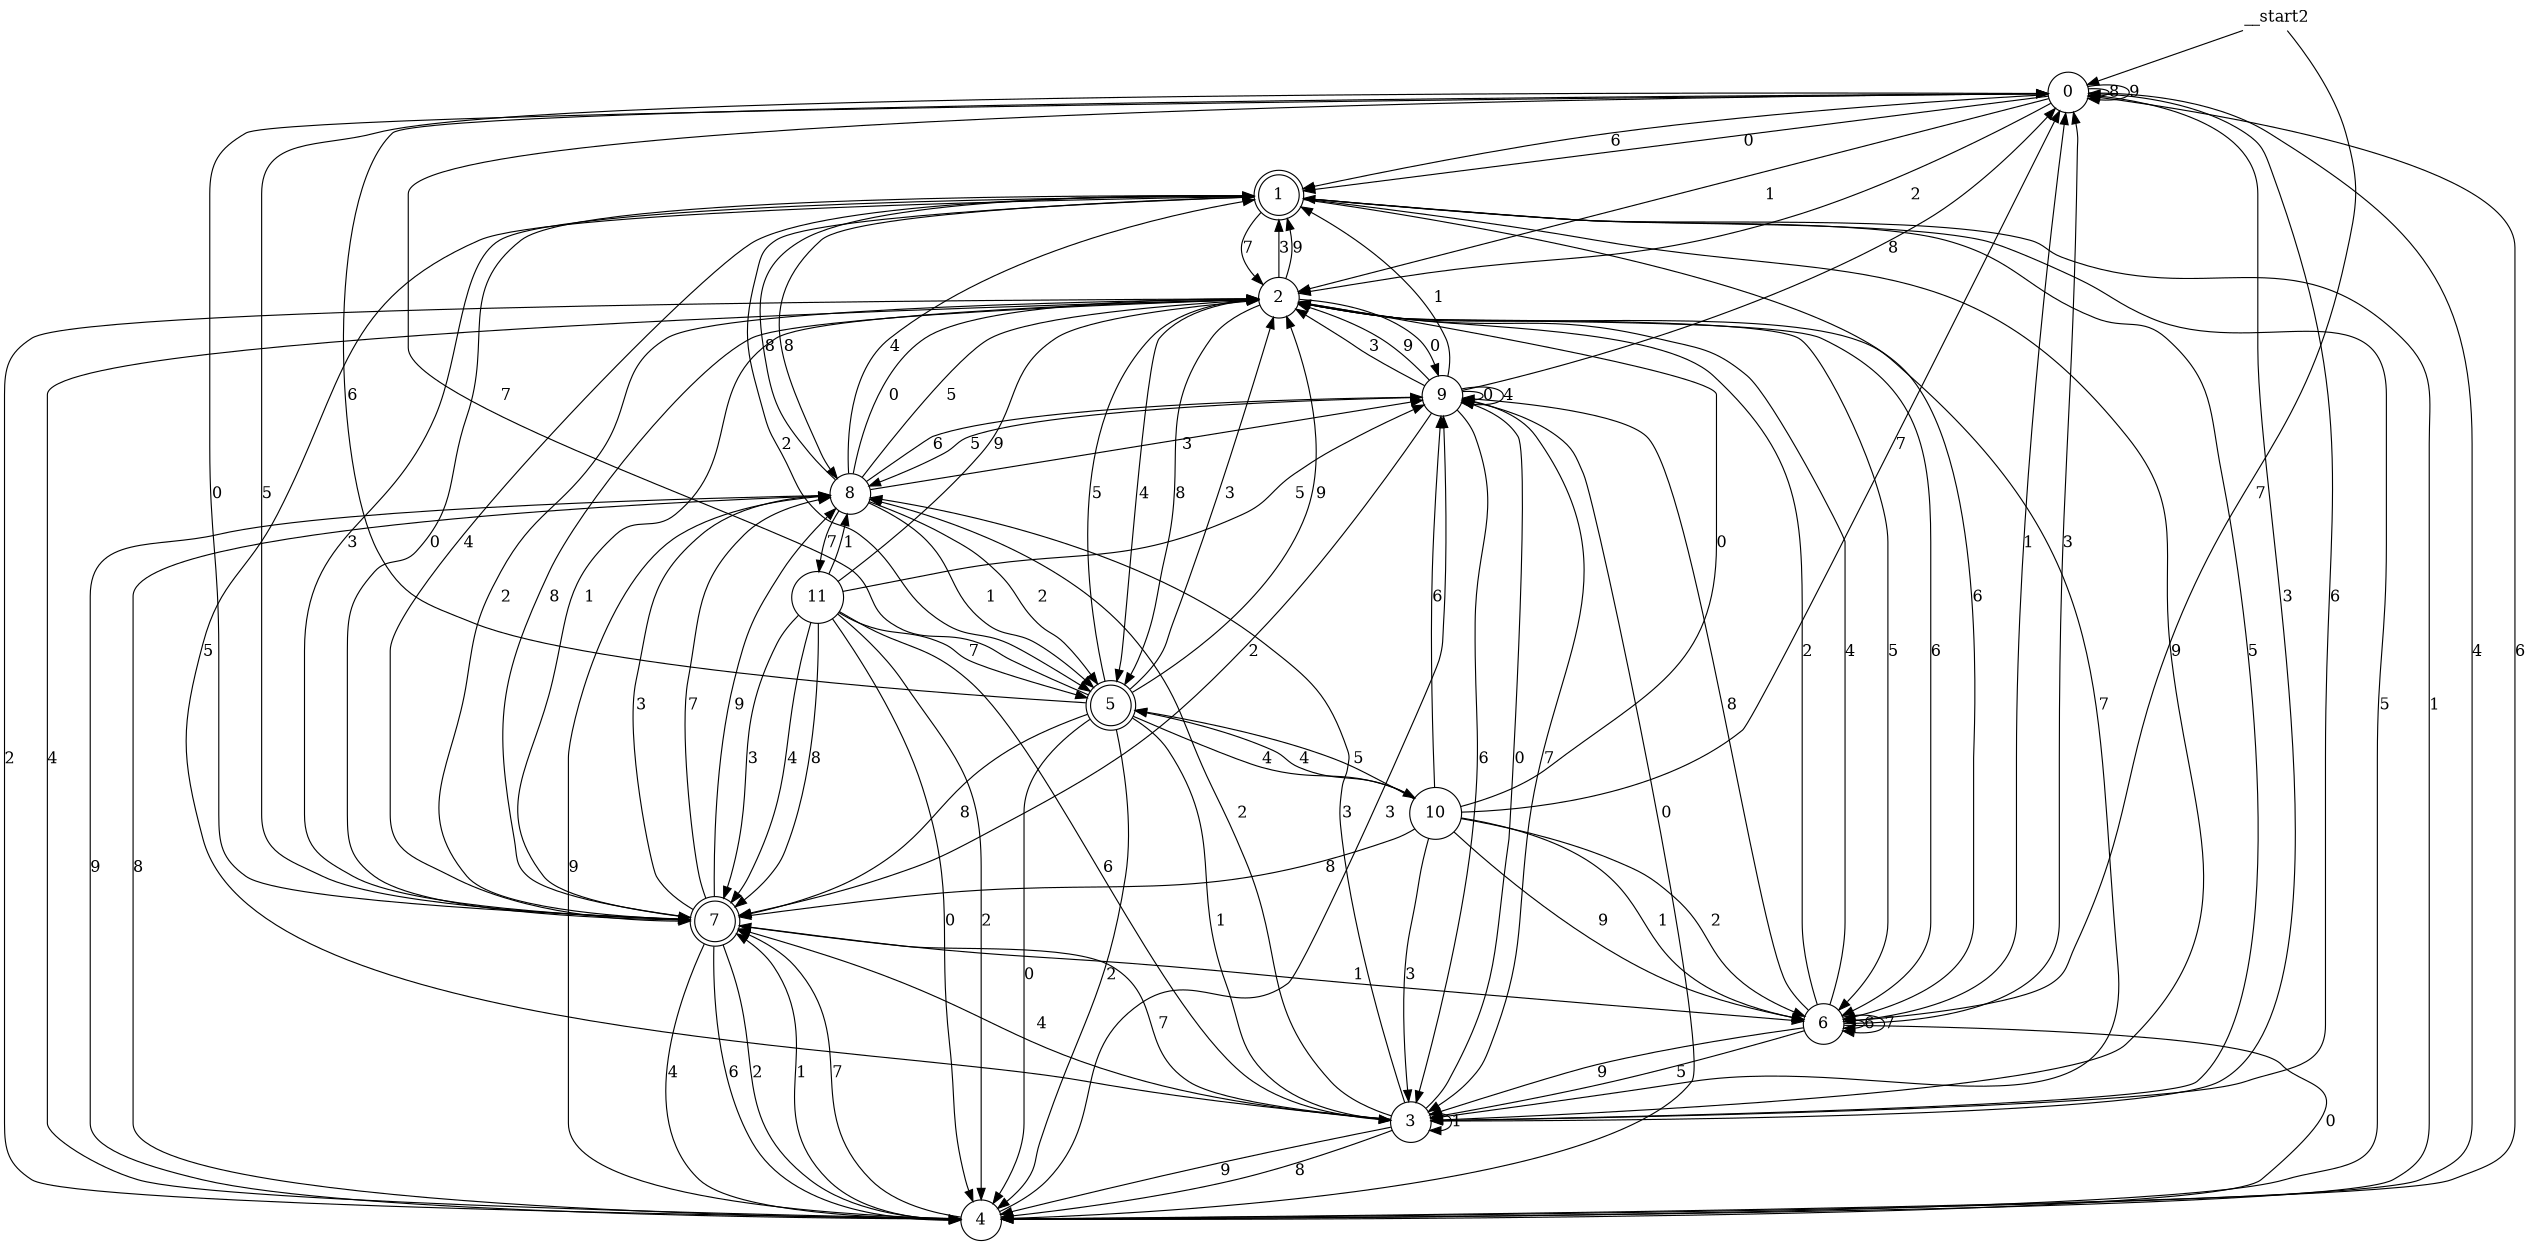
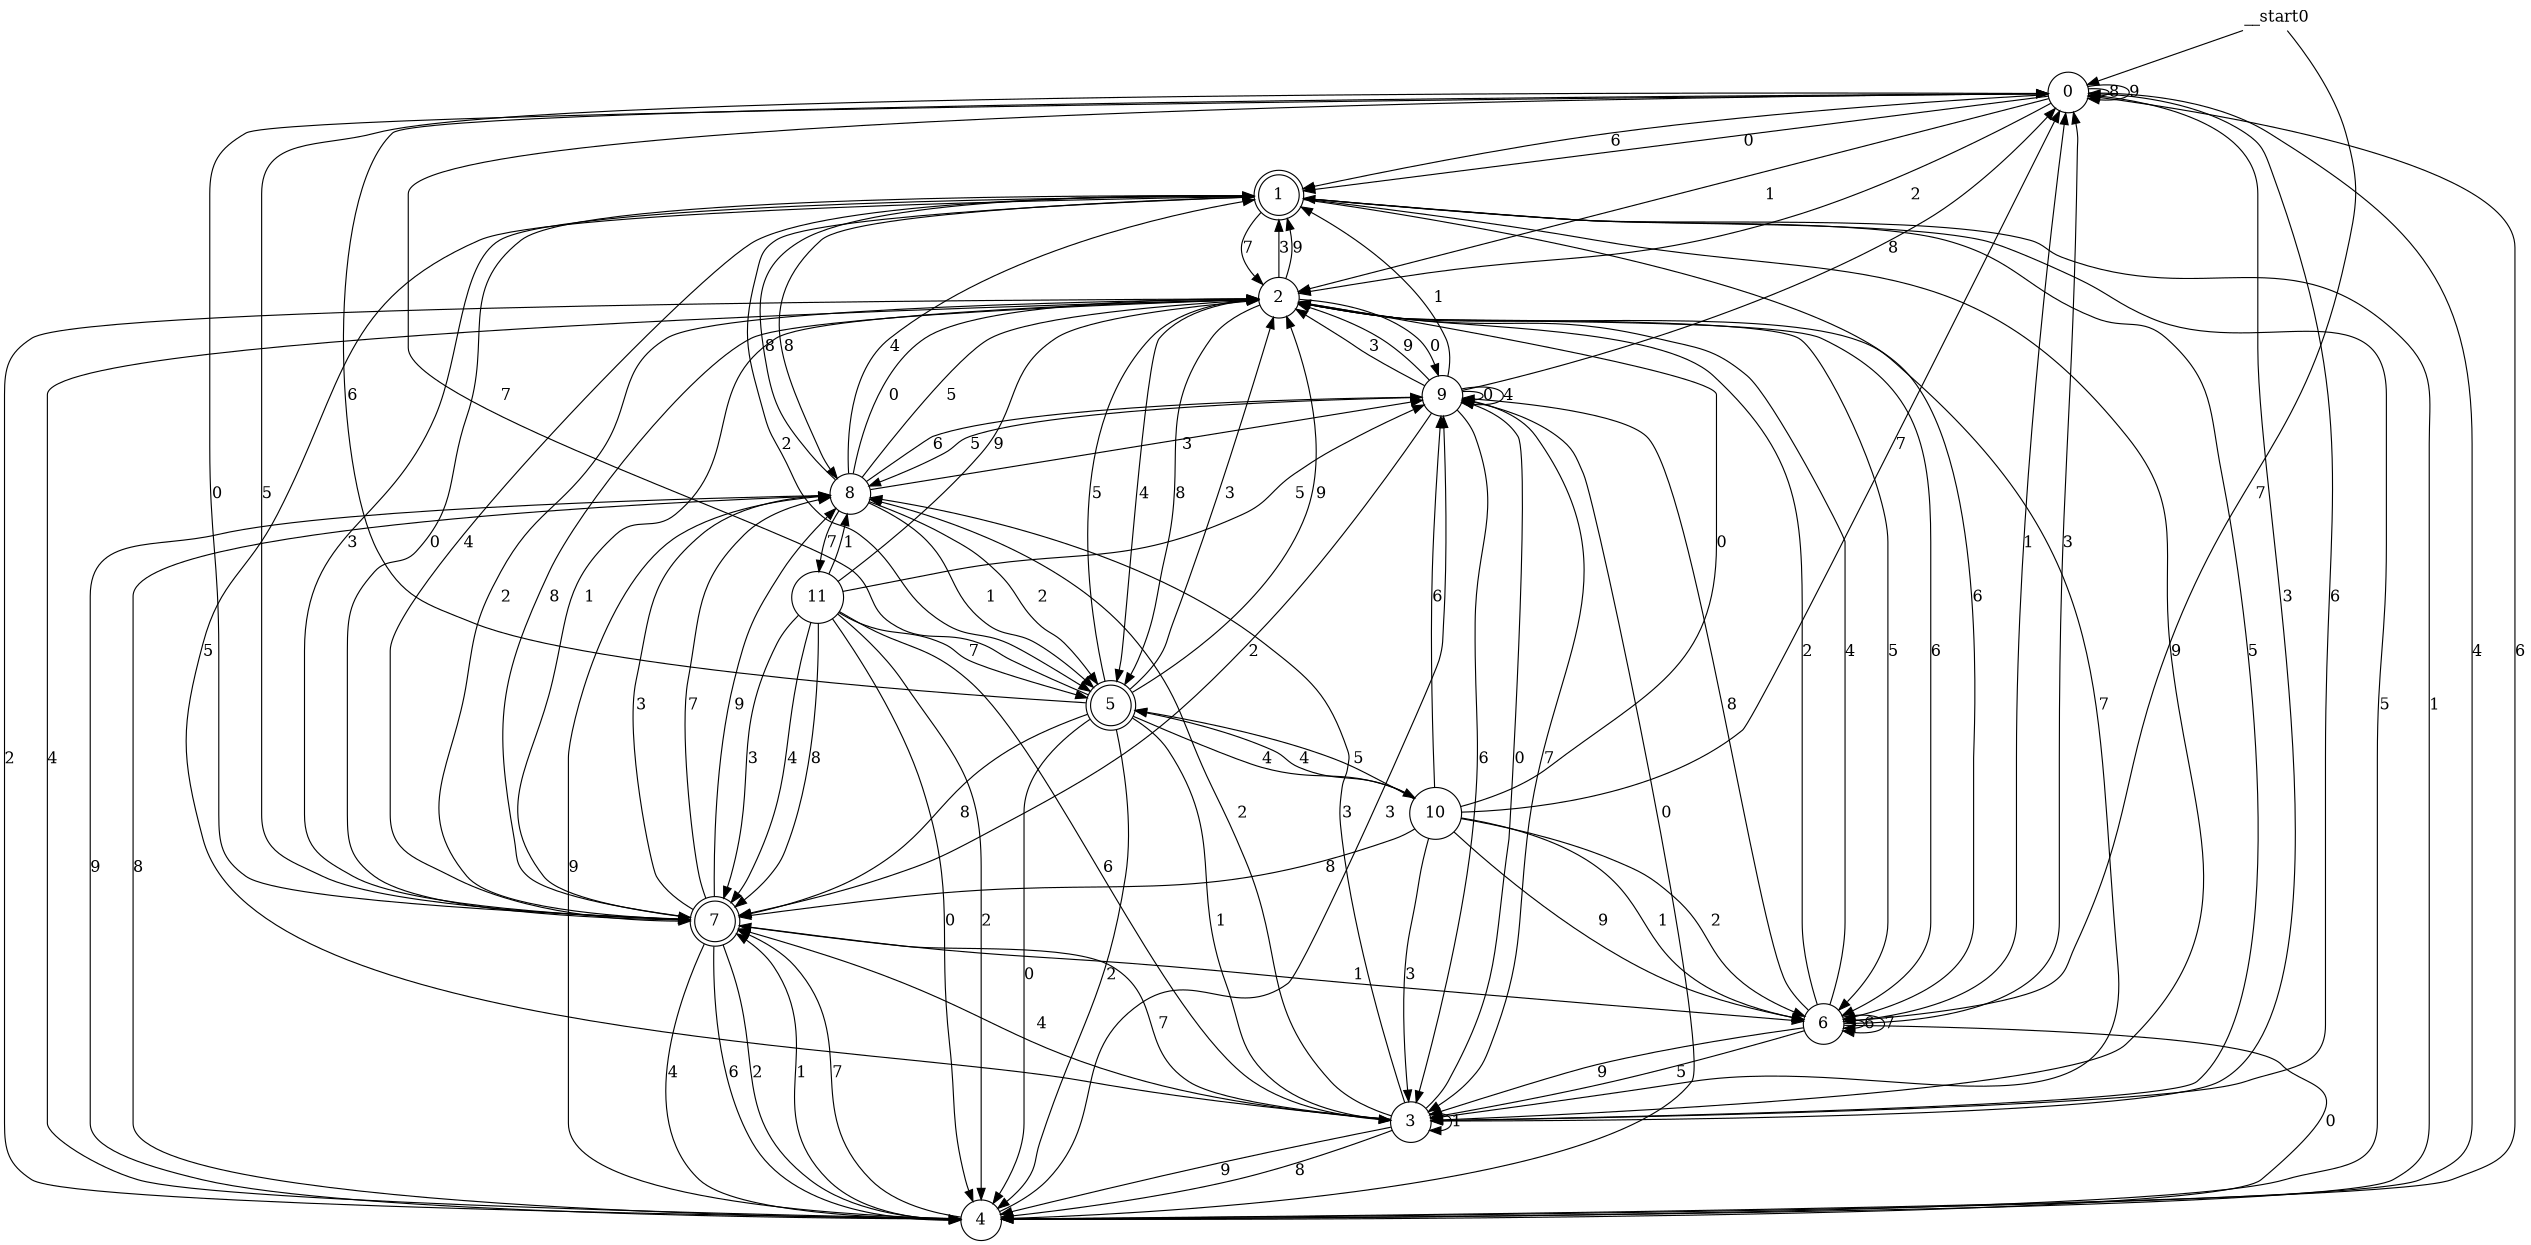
node "__start2": label "__start2" -> "__start0"
